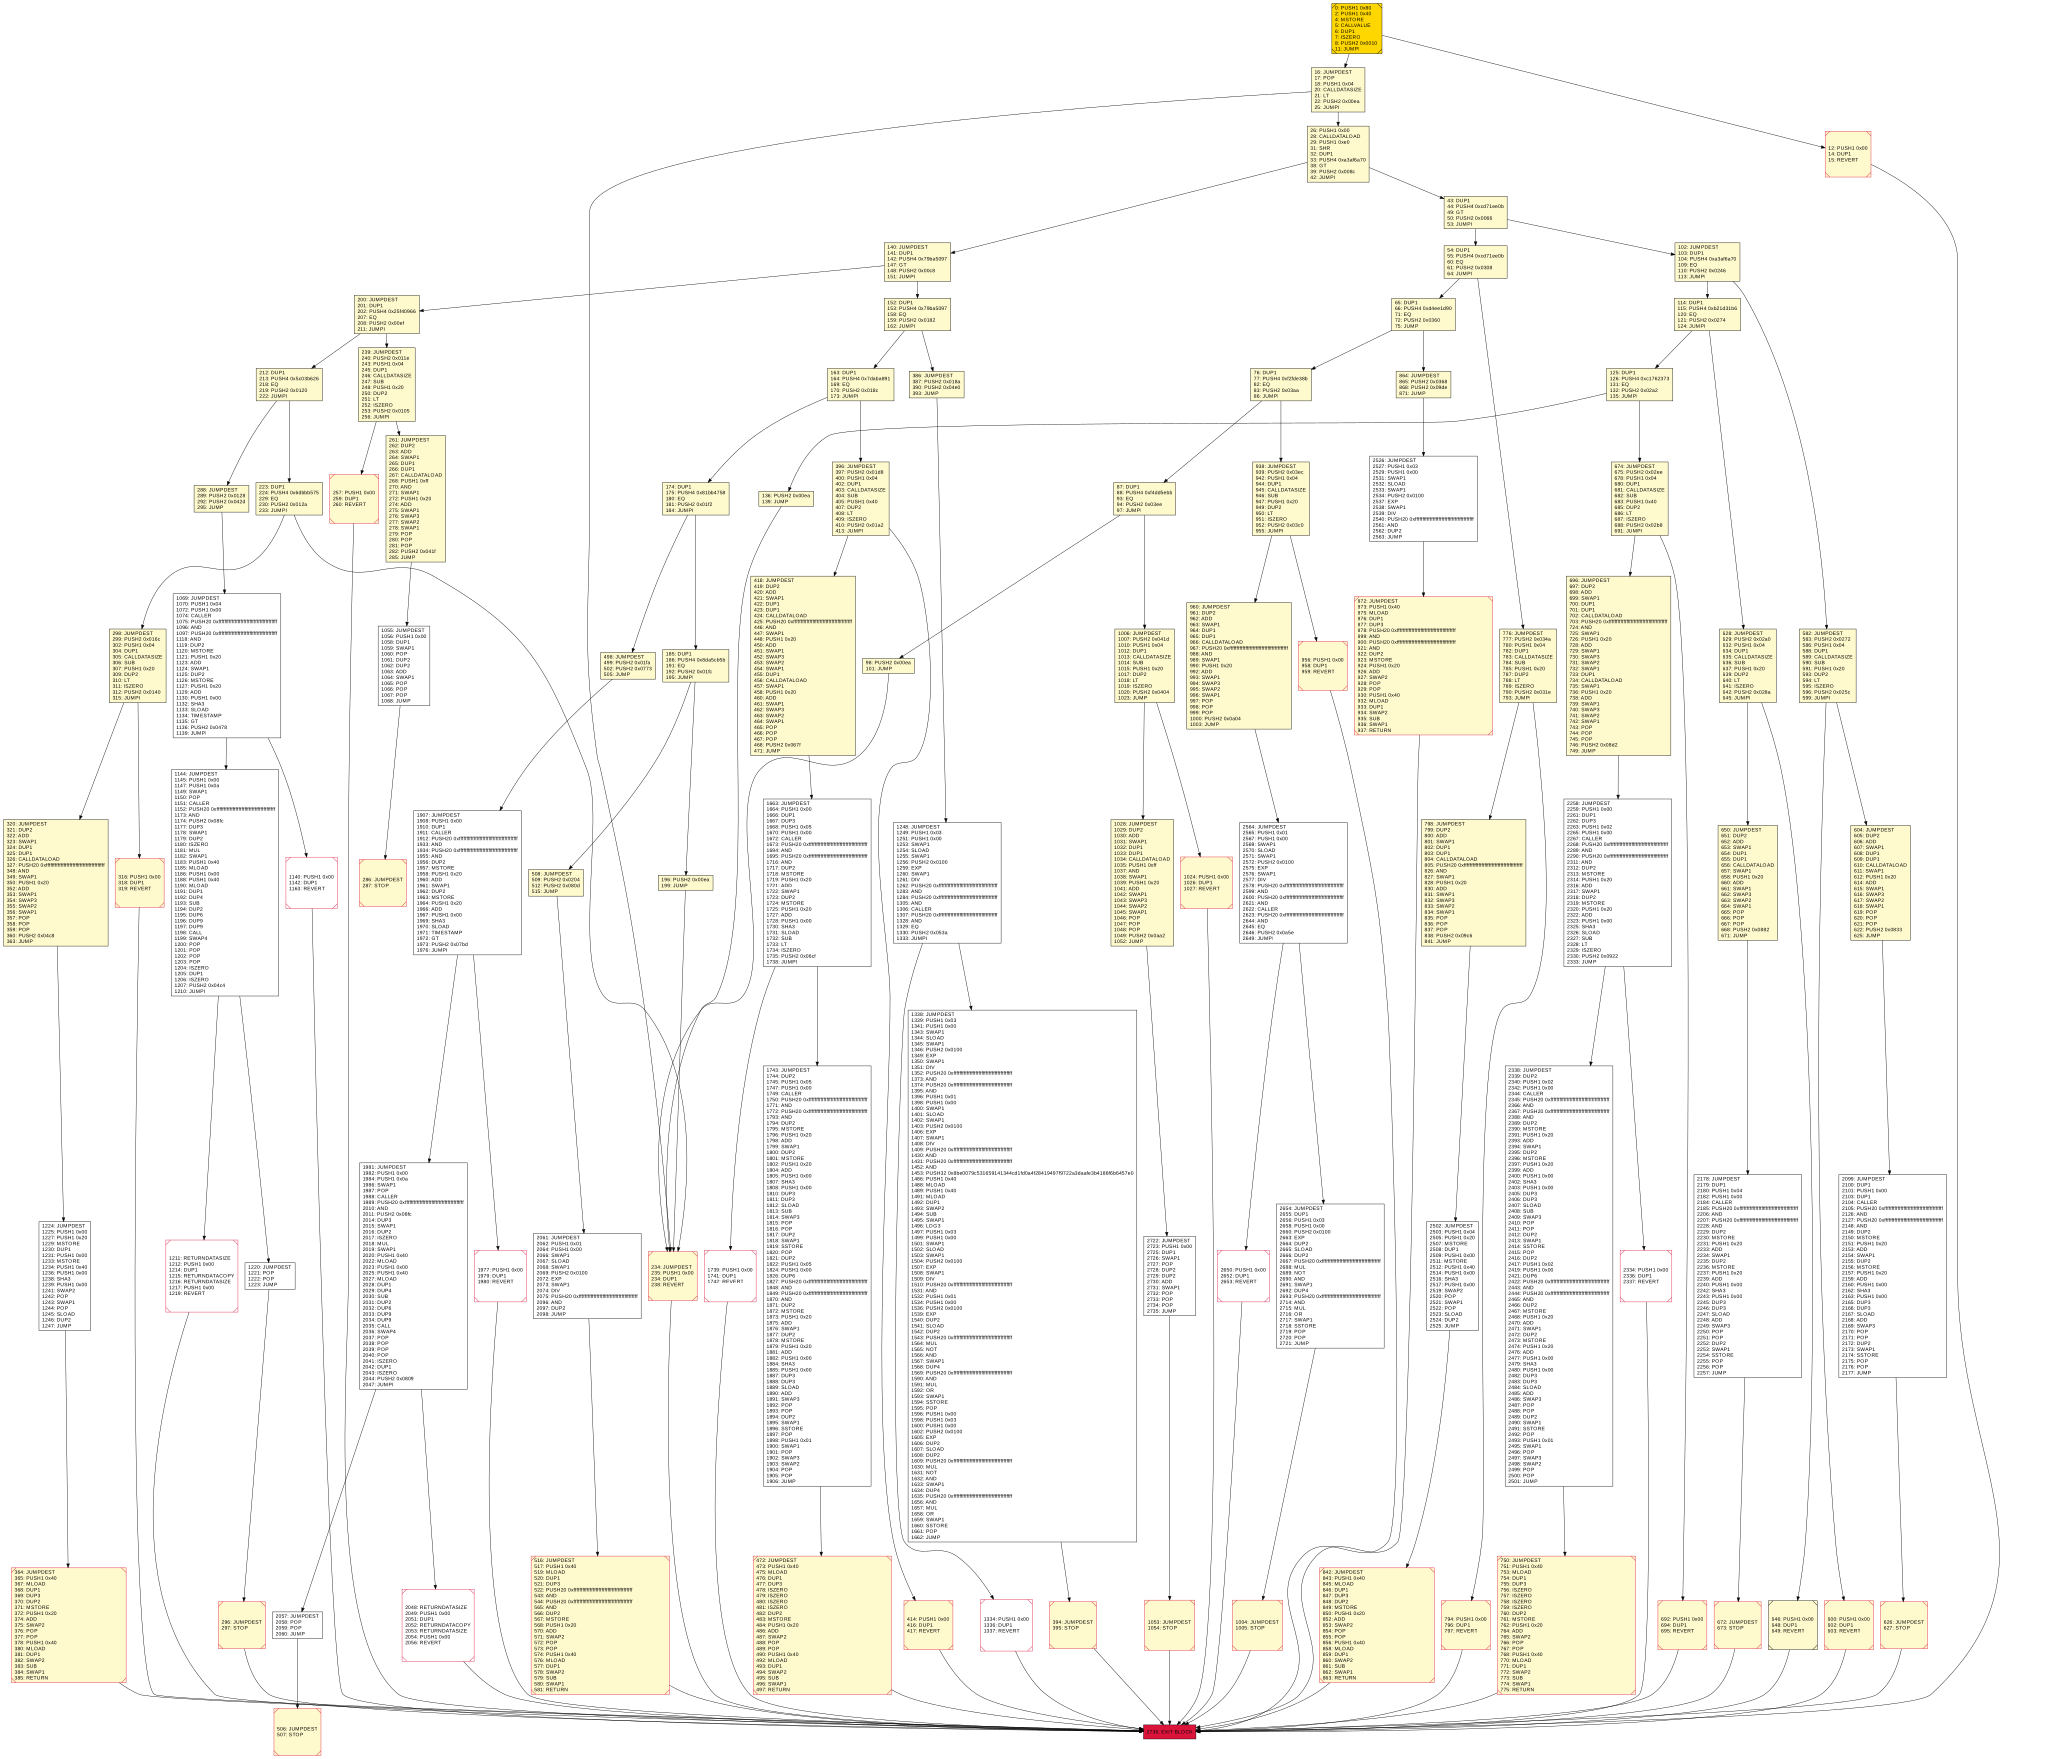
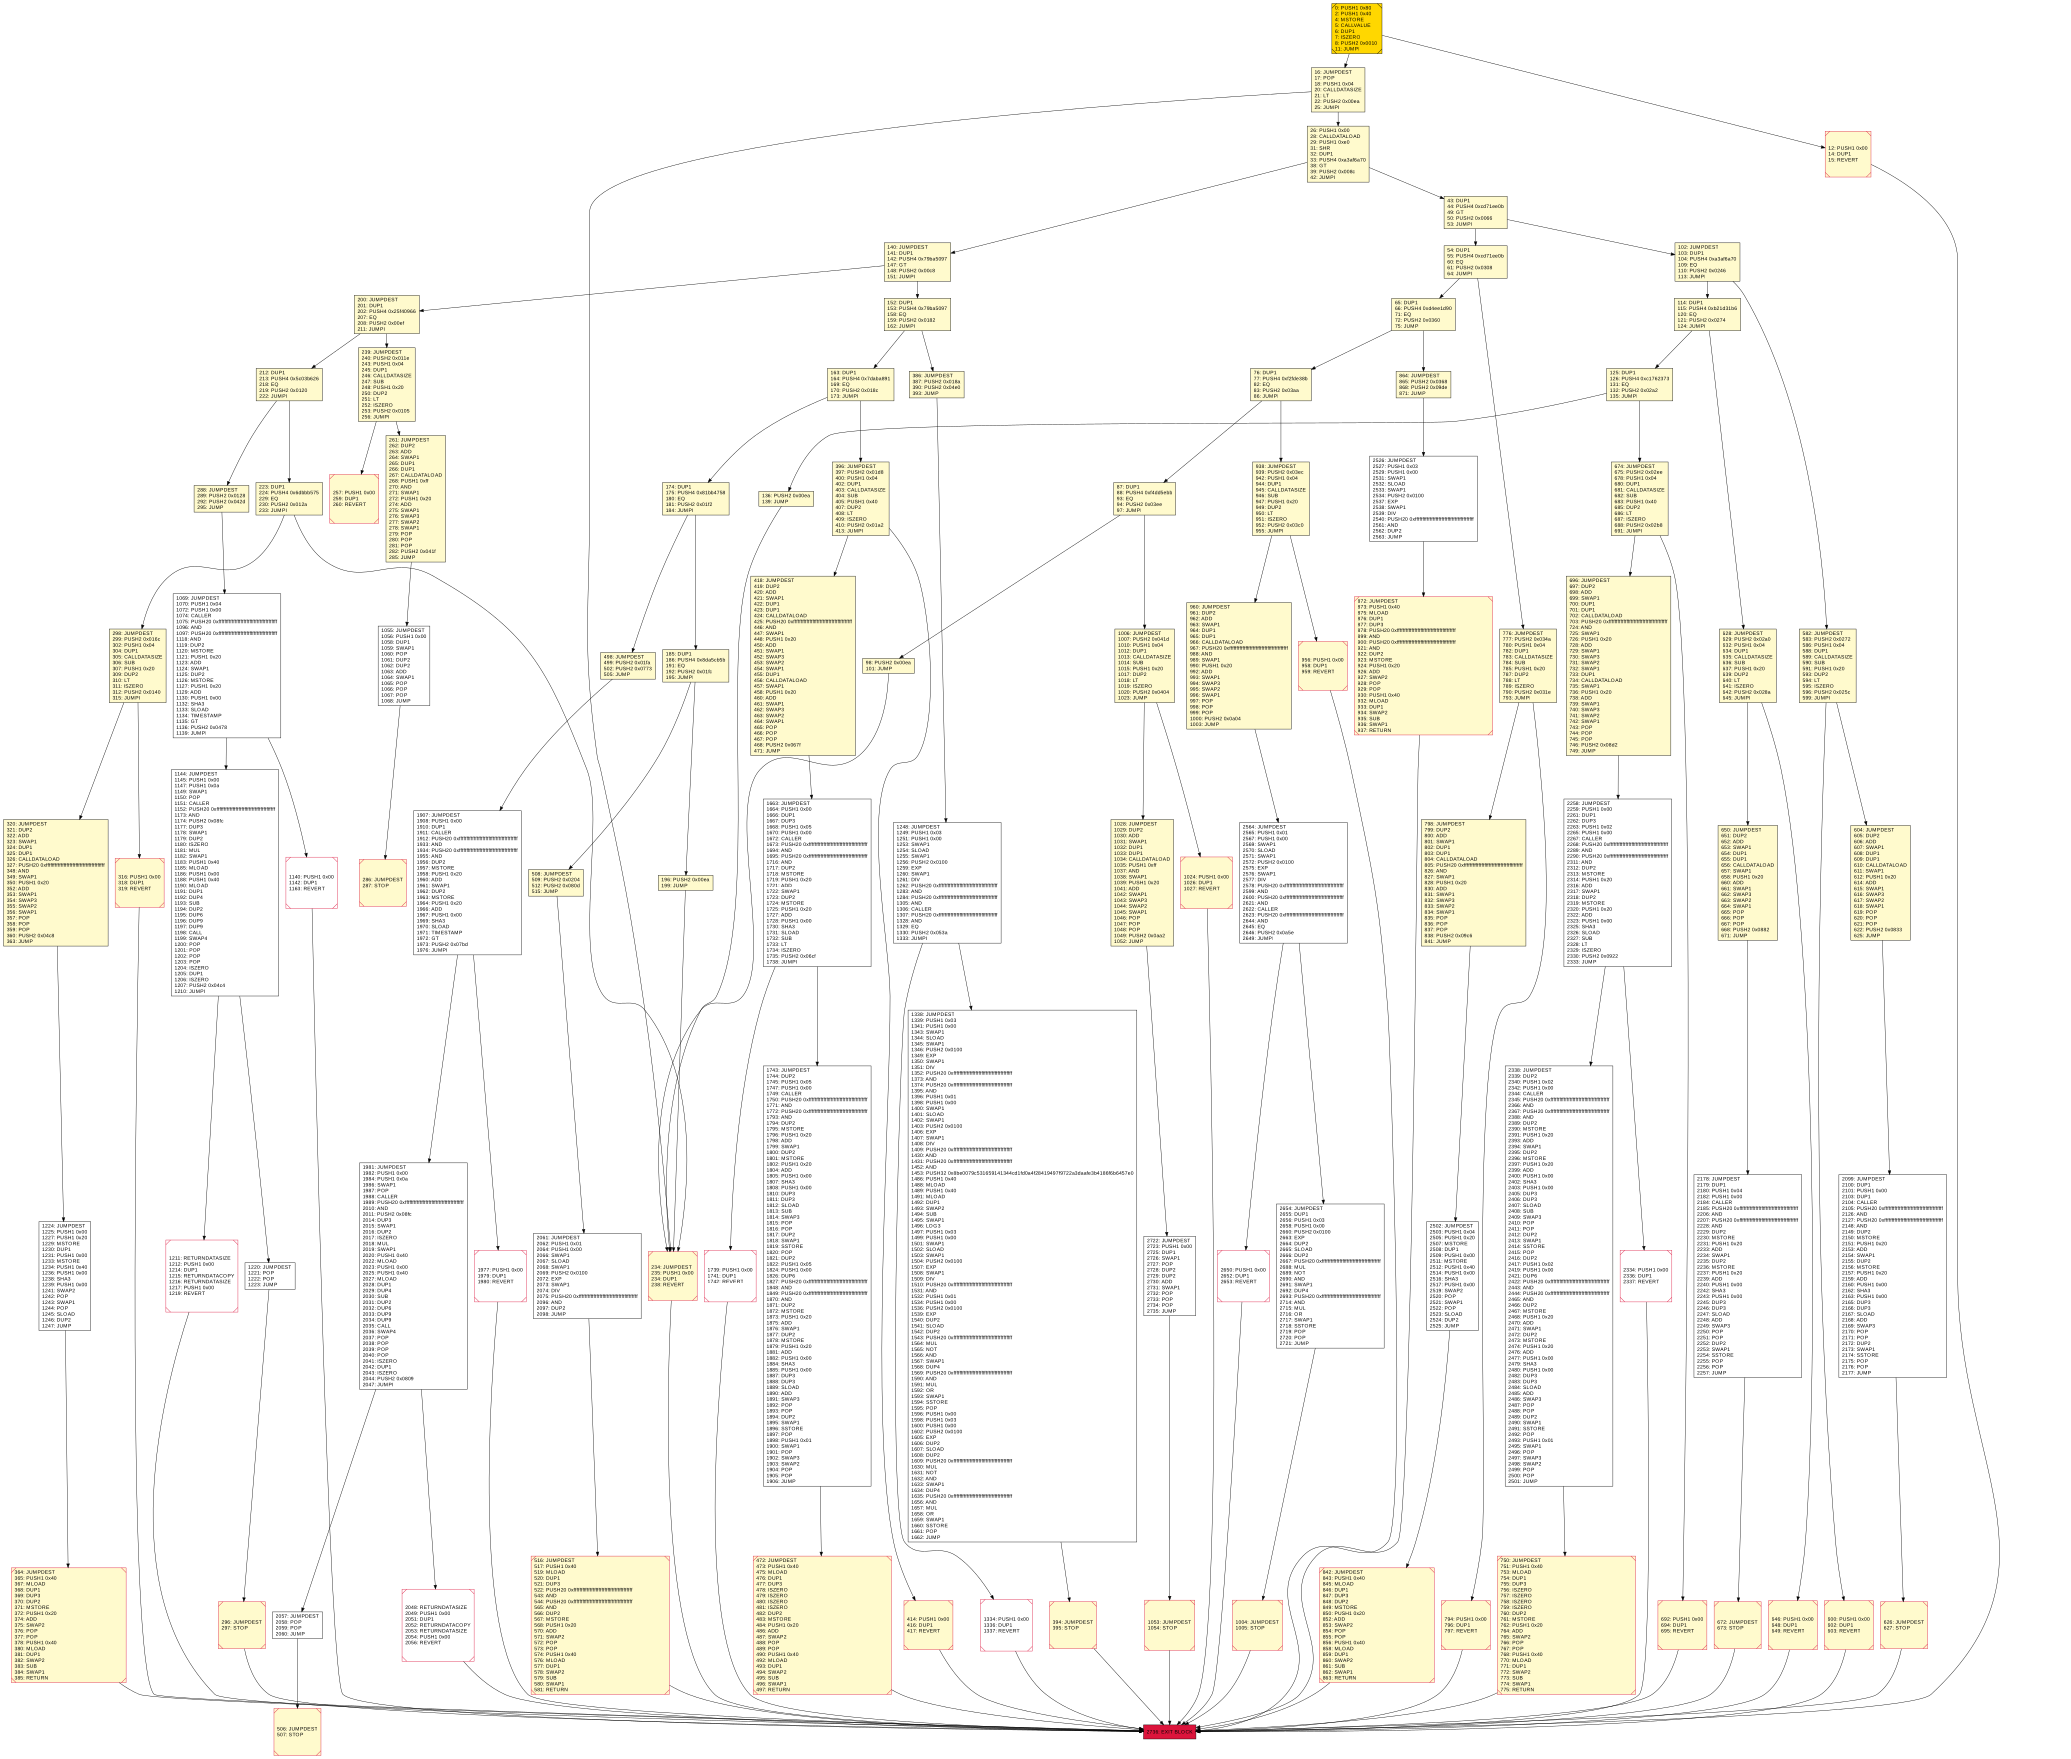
edge "257: PUSH1 0x00 259: DUP1 260: REVERT" -> "2736: EXIT BLOCK": removed
node "646: PUSH1 0x00 648: DUP1 649: REVERT": color black -> crimson
